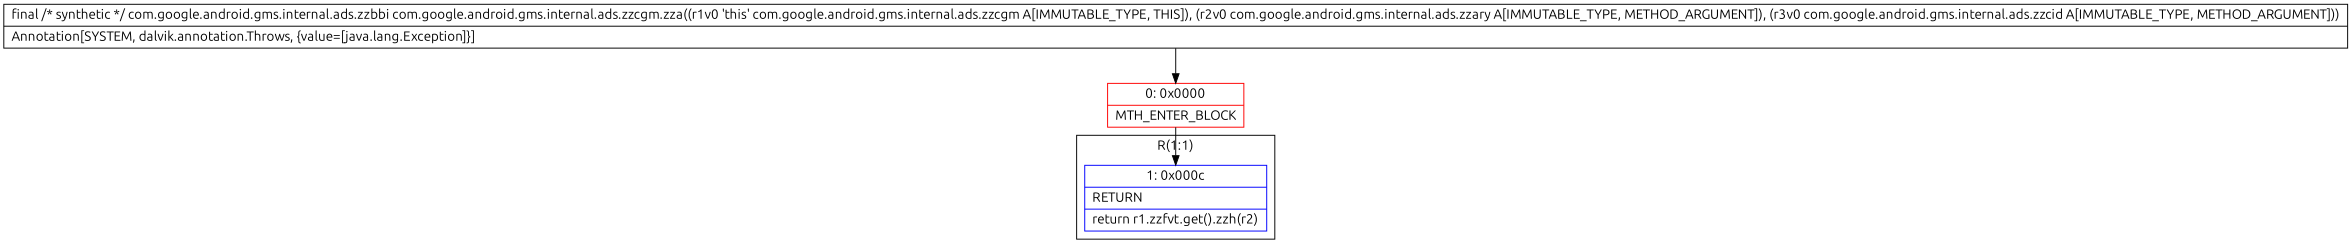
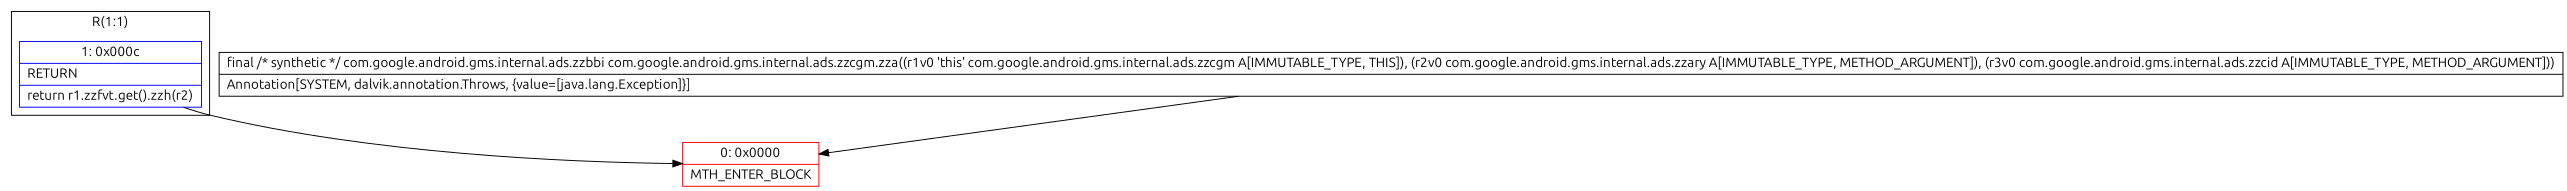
edge "0: 0x0000" -> "1: 0x000c": reversed
